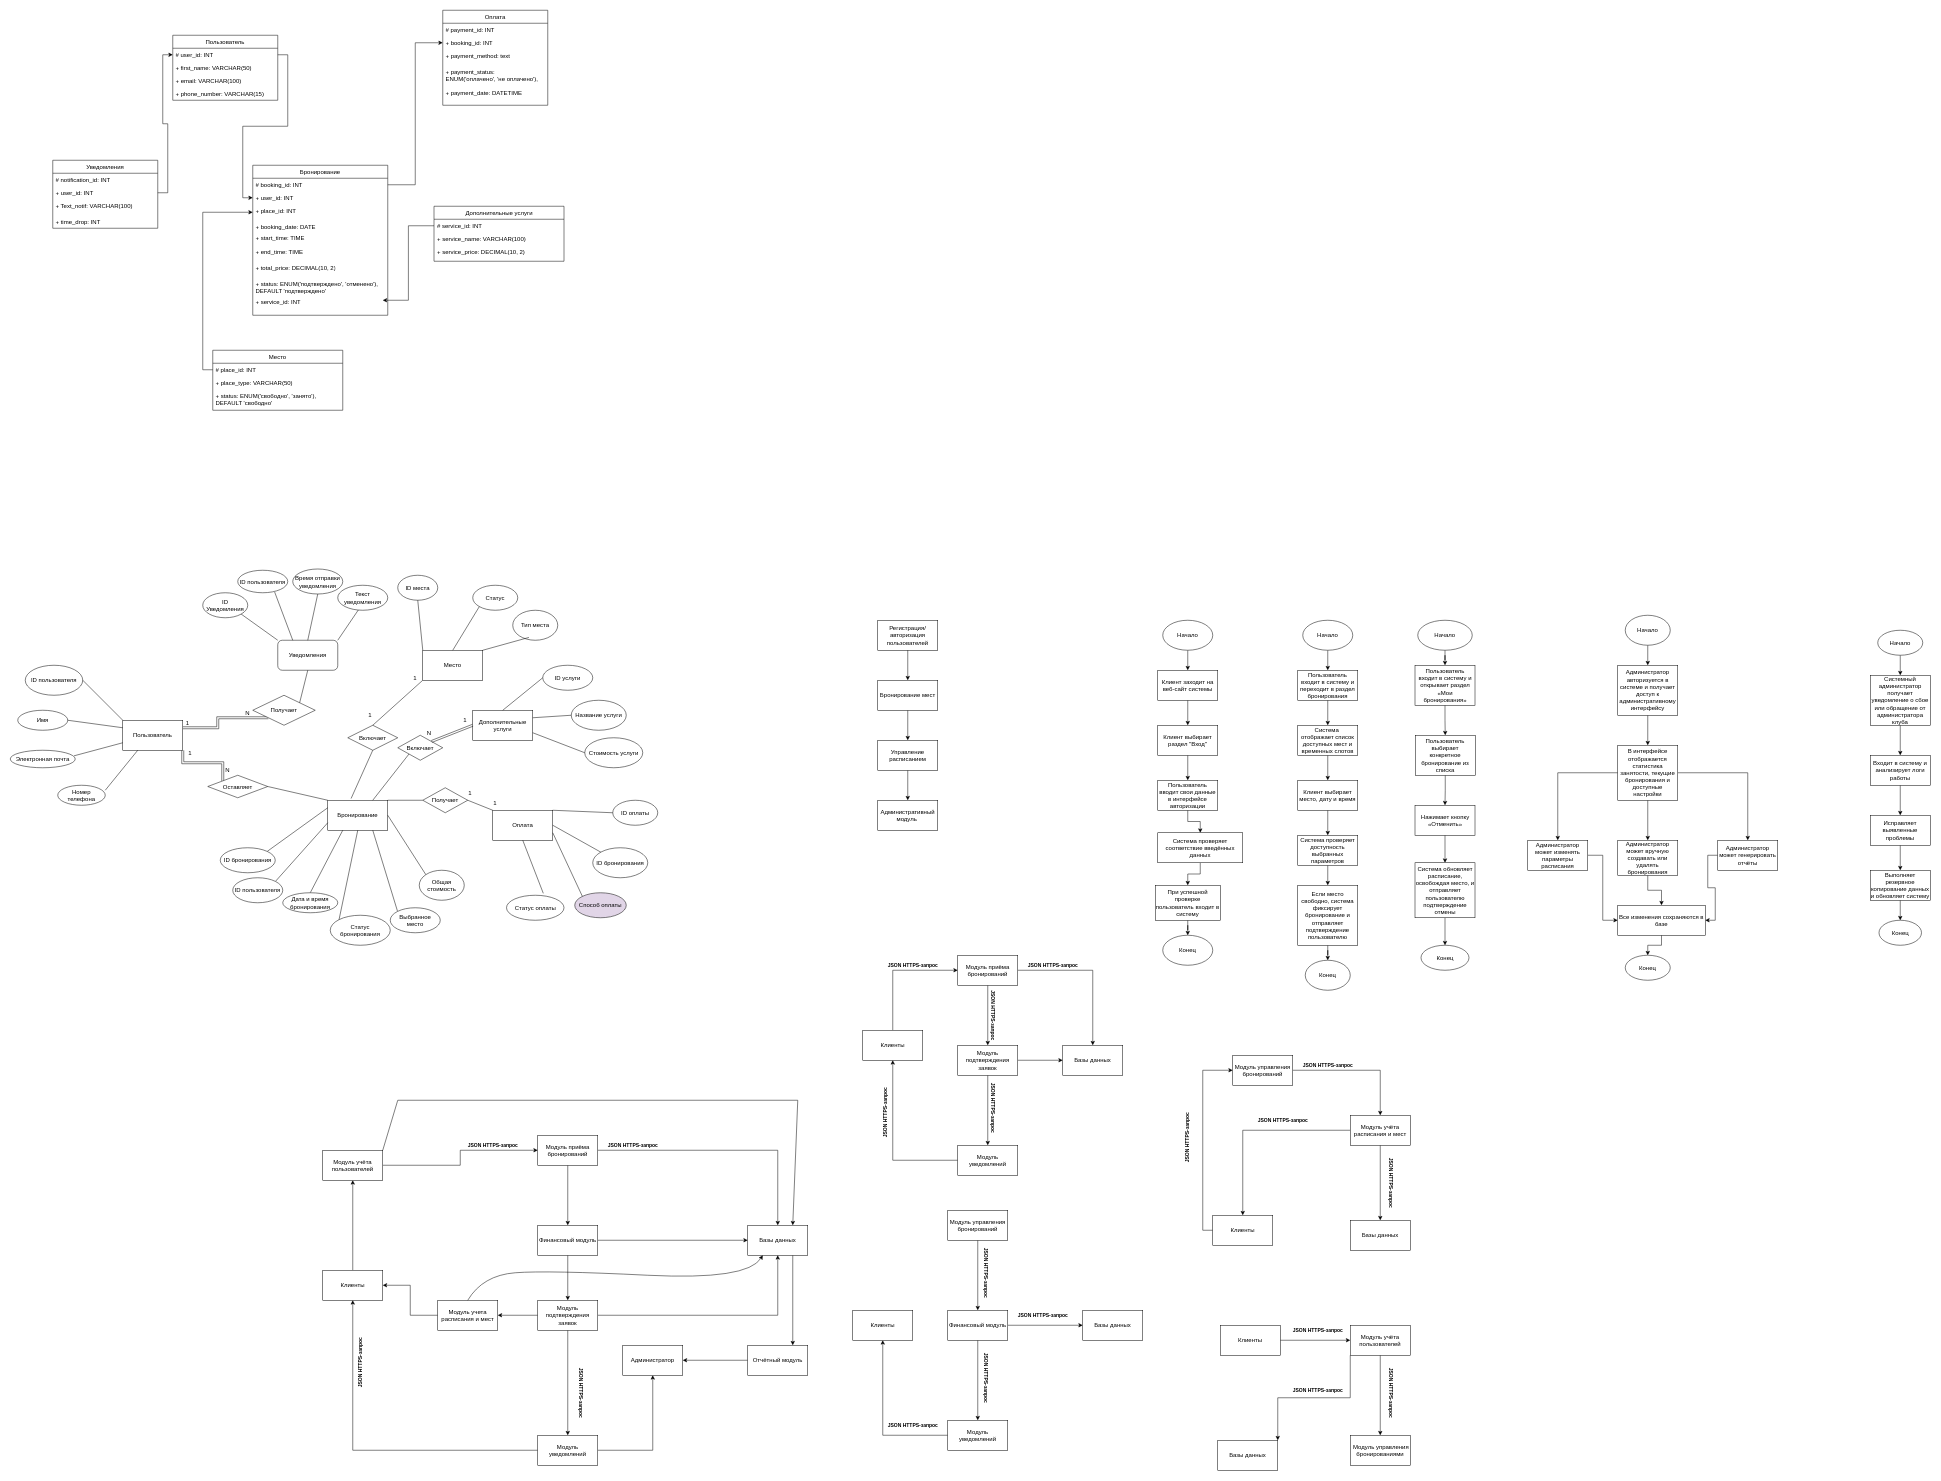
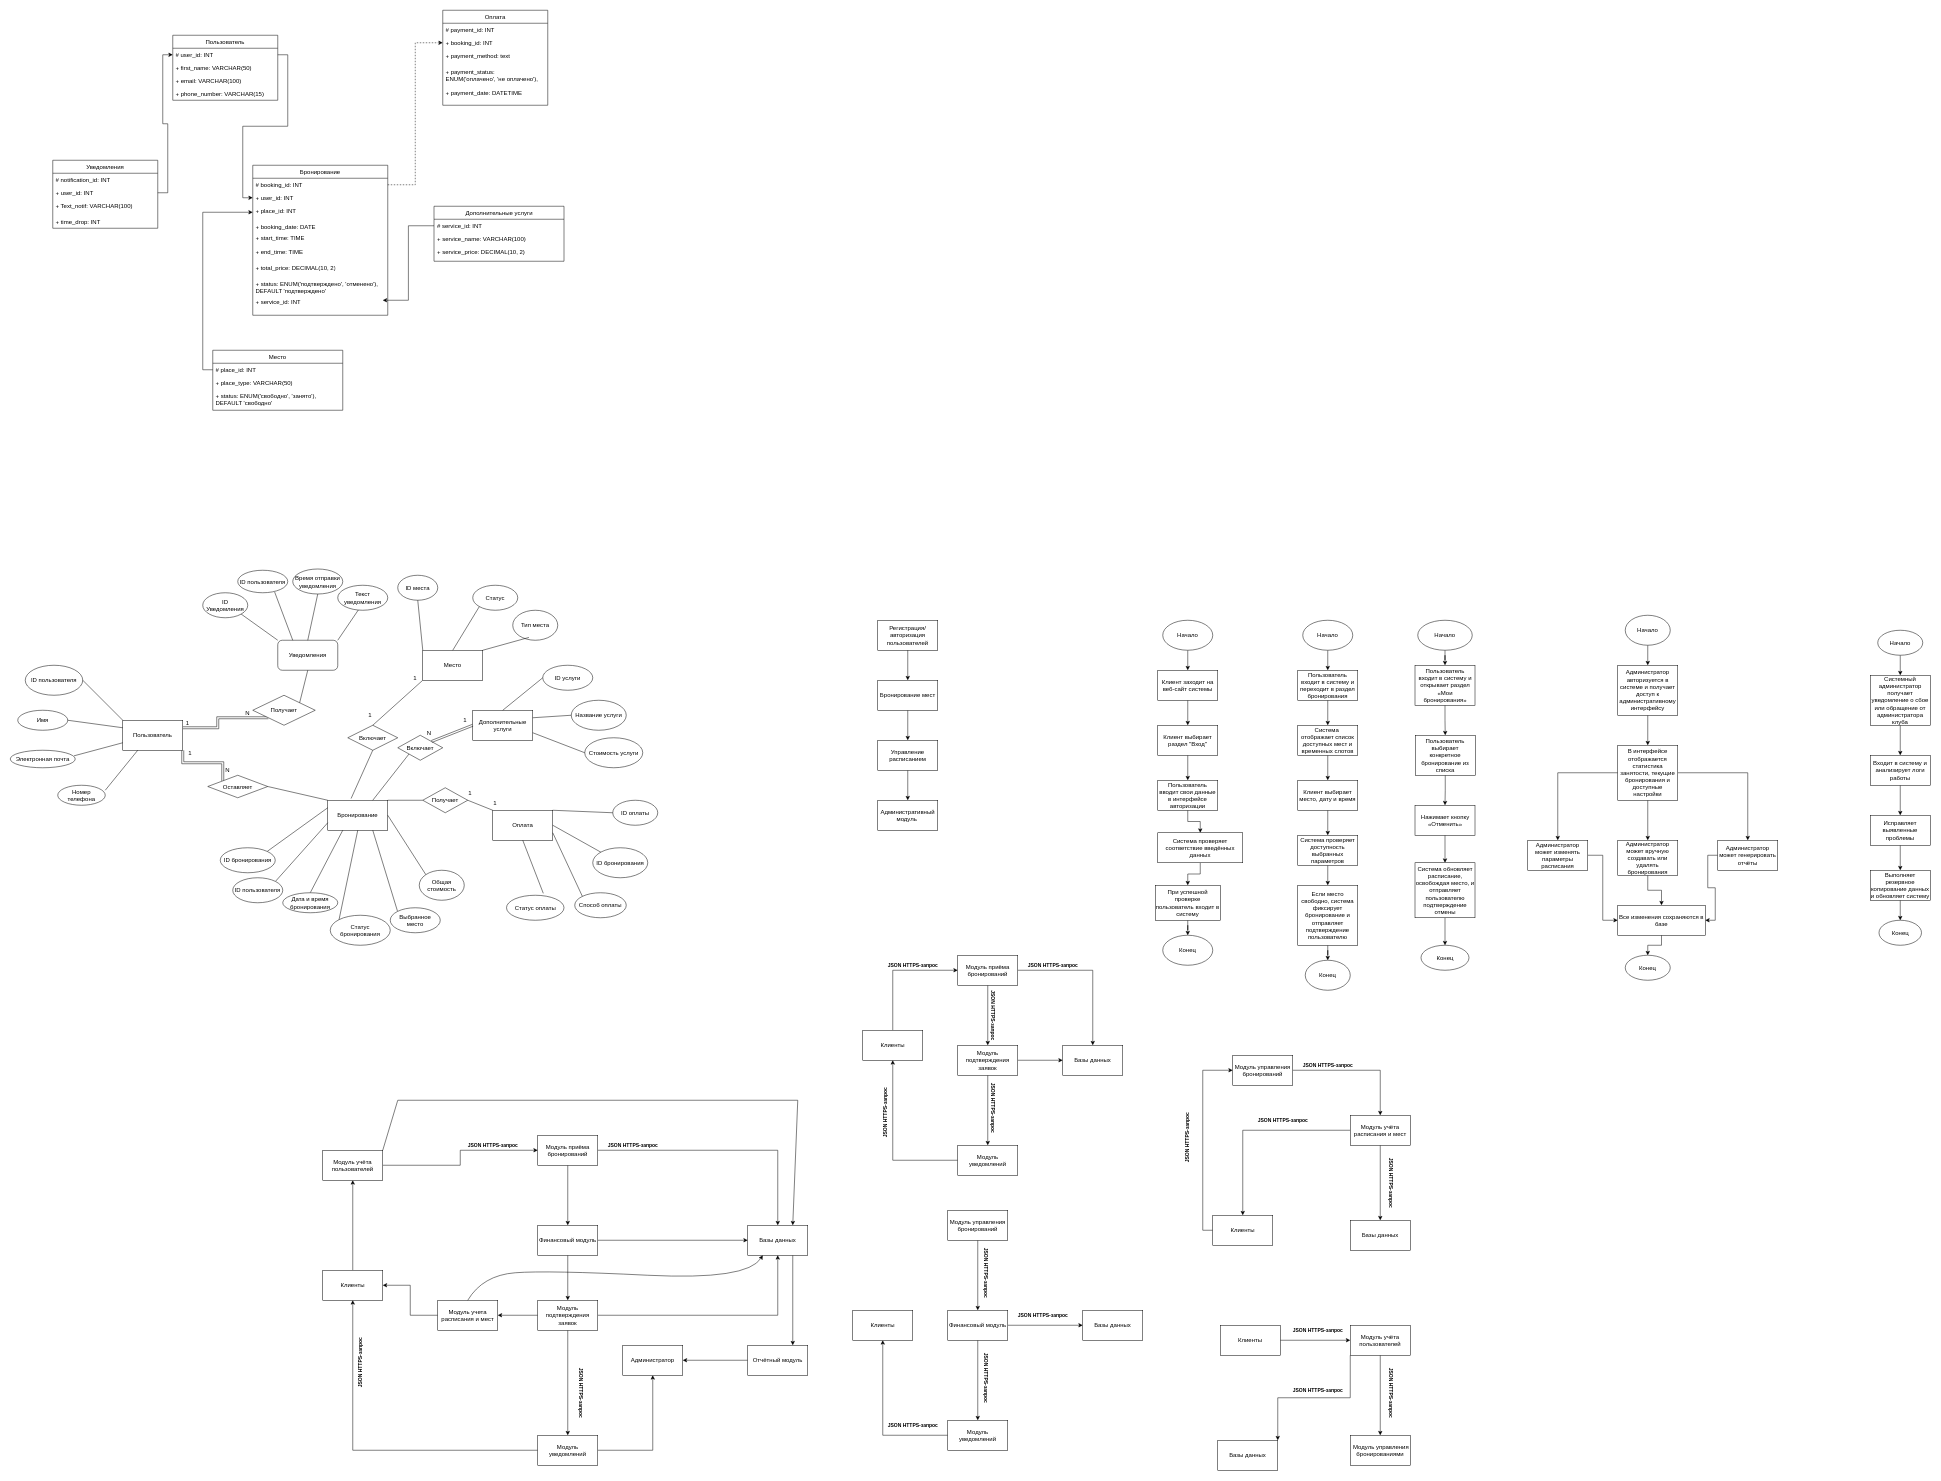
edge "# booking_id: INT" -> "+ booking_id: INT": style solid -> dashed
node "Способ оплаты": fillcolor #e1d5e7 -> #ffffff
